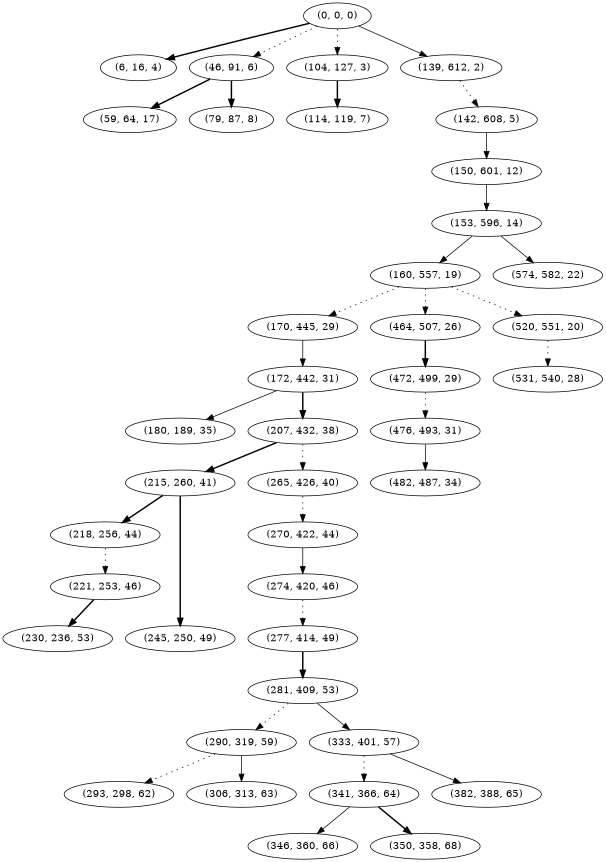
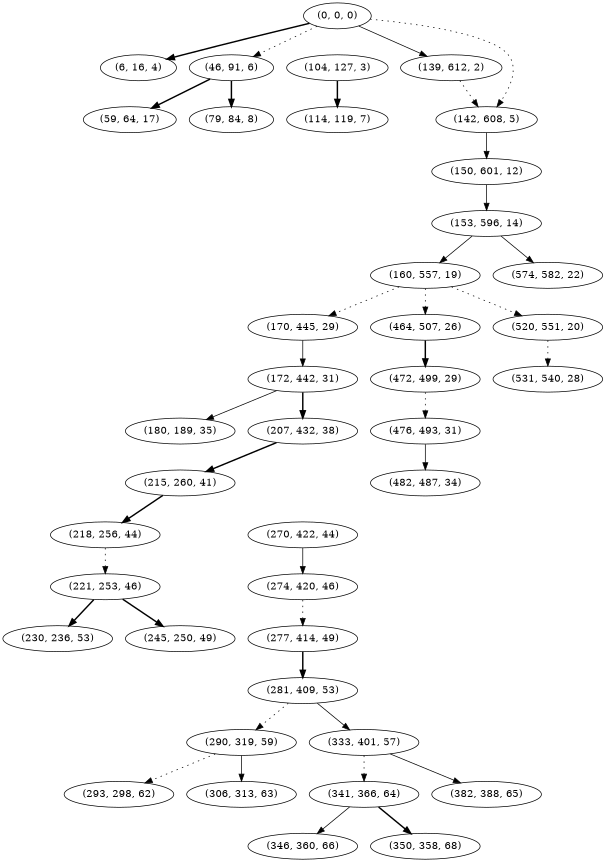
edge "(0, 0, 0)" -> "(104, 127, 3)": now "(0, 0, 0)" -> "(142, 608, 5)"
node "(79, 87, 8)": label "(79, 87, 8)" -> "(79, 84, 8)"
node "(265, 426, 40)": removed
edge "(215, 260, 41)" -> "(245, 250, 49)": now "(221, 253, 46)" -> "(245, 250, 49)"
